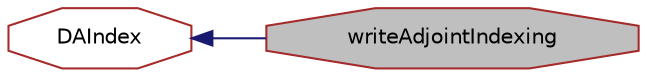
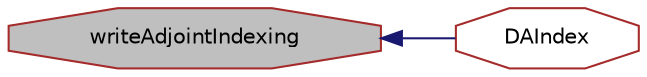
edge "writeAdjointIndexing" -> "DAIndex": reversed
